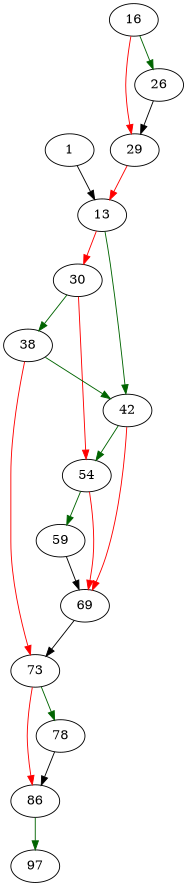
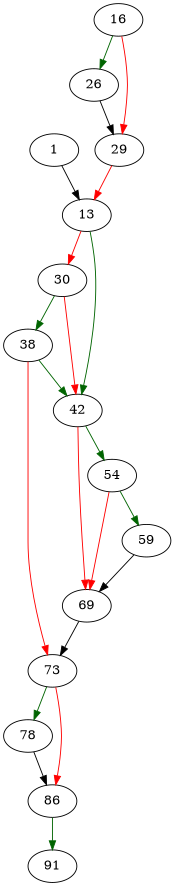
edge "30" -> "54": now "30" -> "42"
node "97": label "97" -> "91"
